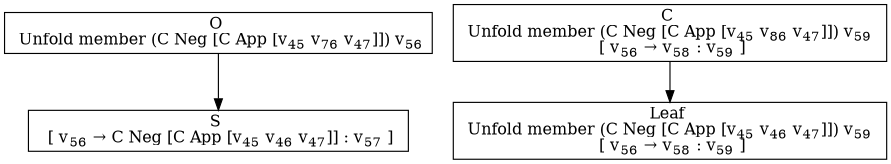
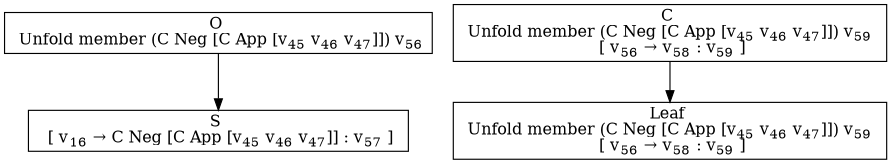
node "C": text "86" -> "46"
node "O": text "76" -> "46"
node "S": text "56" -> "16"
